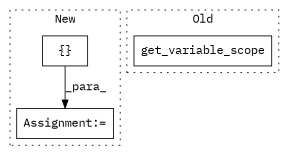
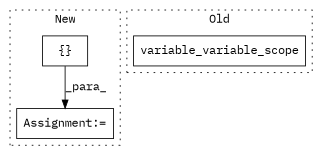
node "get_variable_scope": label "get_variable_scope" -> "variable_variable_scope"
